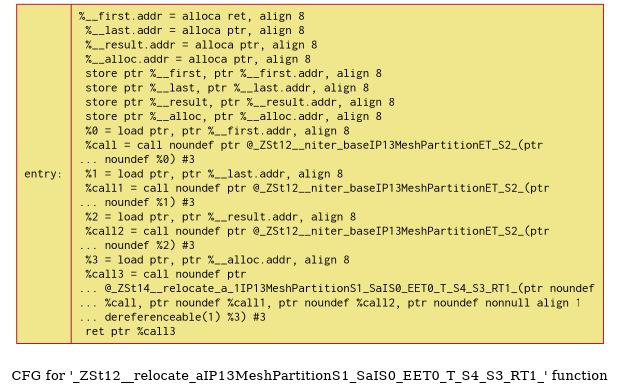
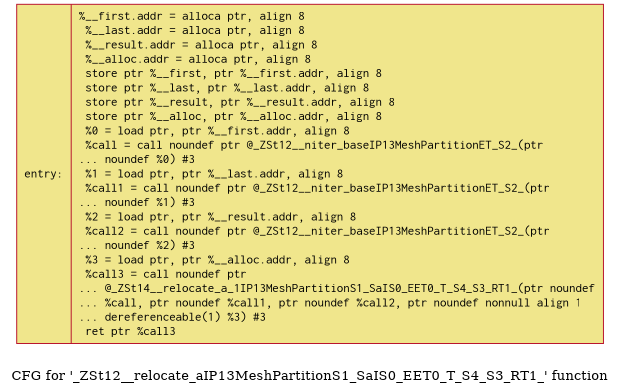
node "entry:": text "%__first.addr = alloca ret, align 8" -> "%__first.addr = alloca ptr, align 8"
